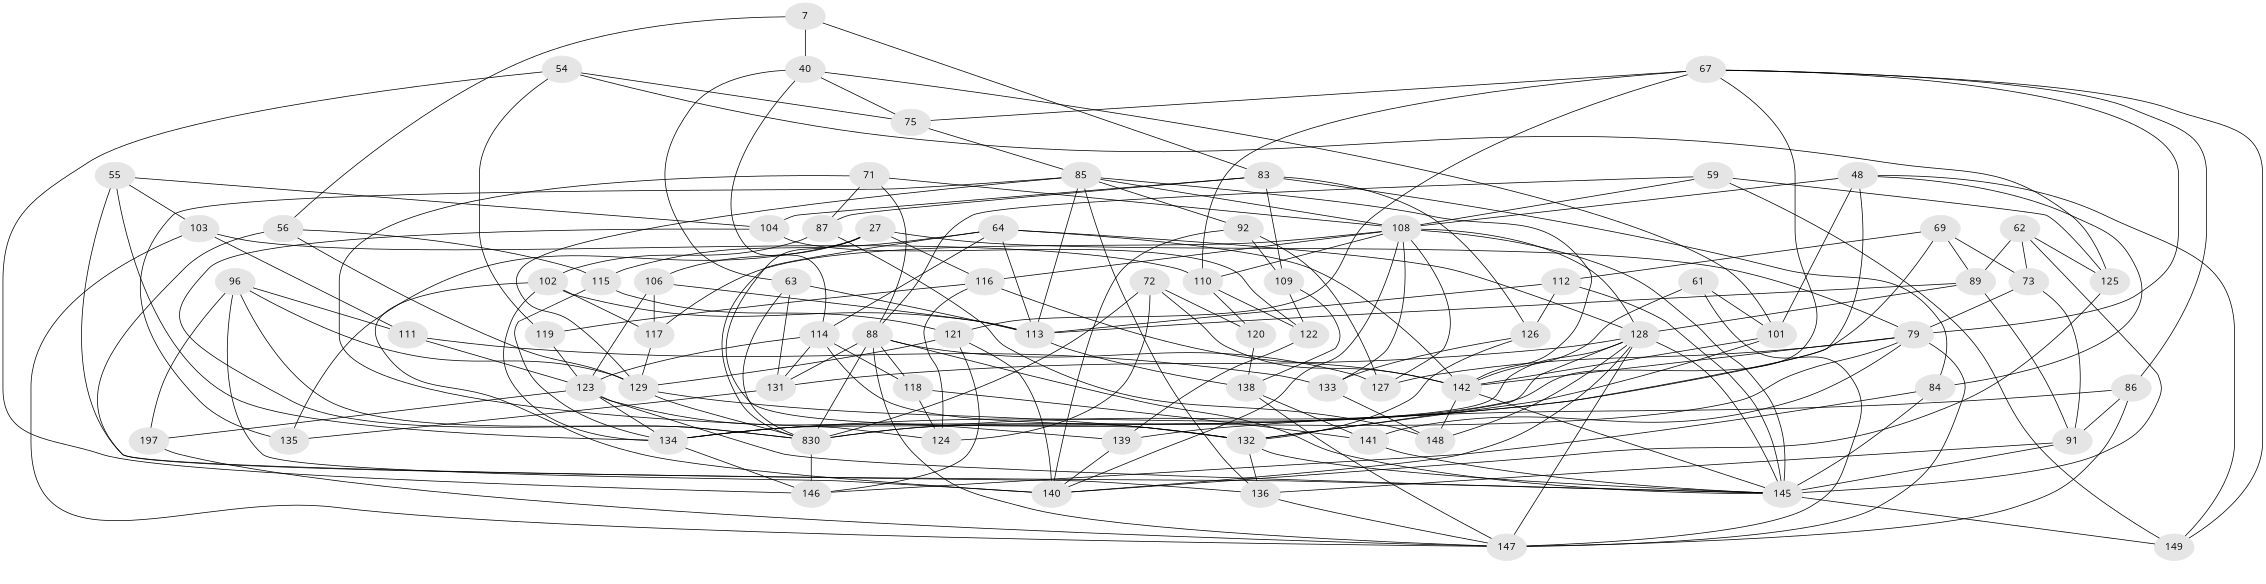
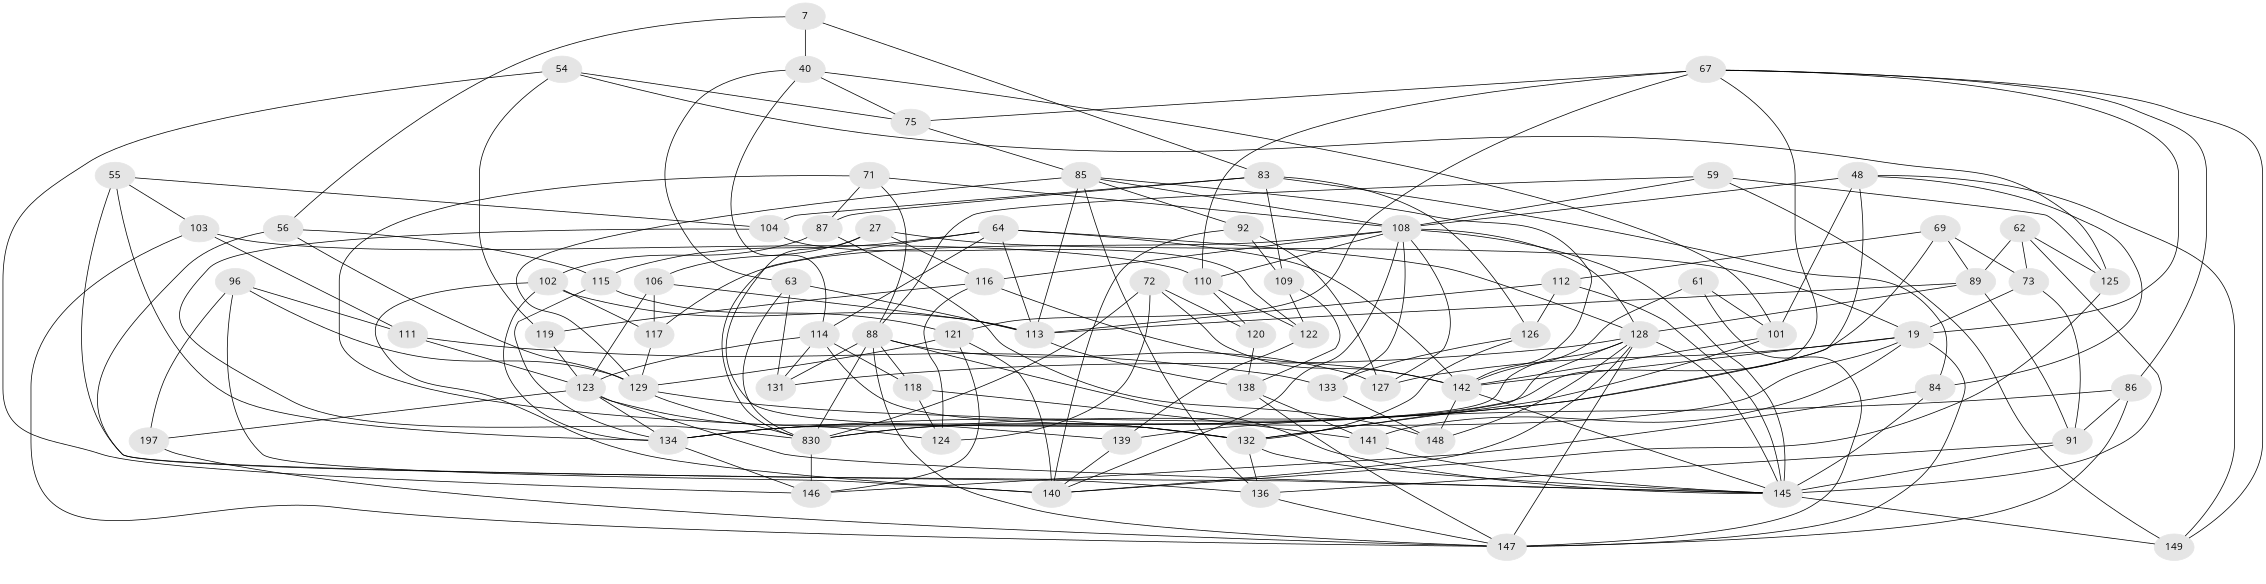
node "79": label "79" -> "19"
edge "96" -- "830": removed
node "135": removed
